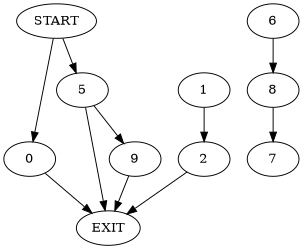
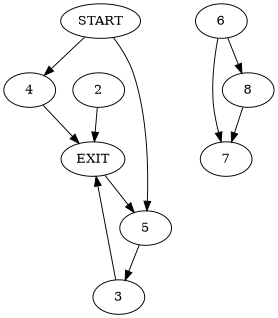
edge "6" -> "7": added
node "1": removed
edge "5" -> "EXIT": reversed
node "0": label "0" -> "4"
node "9": label "9" -> "3"
